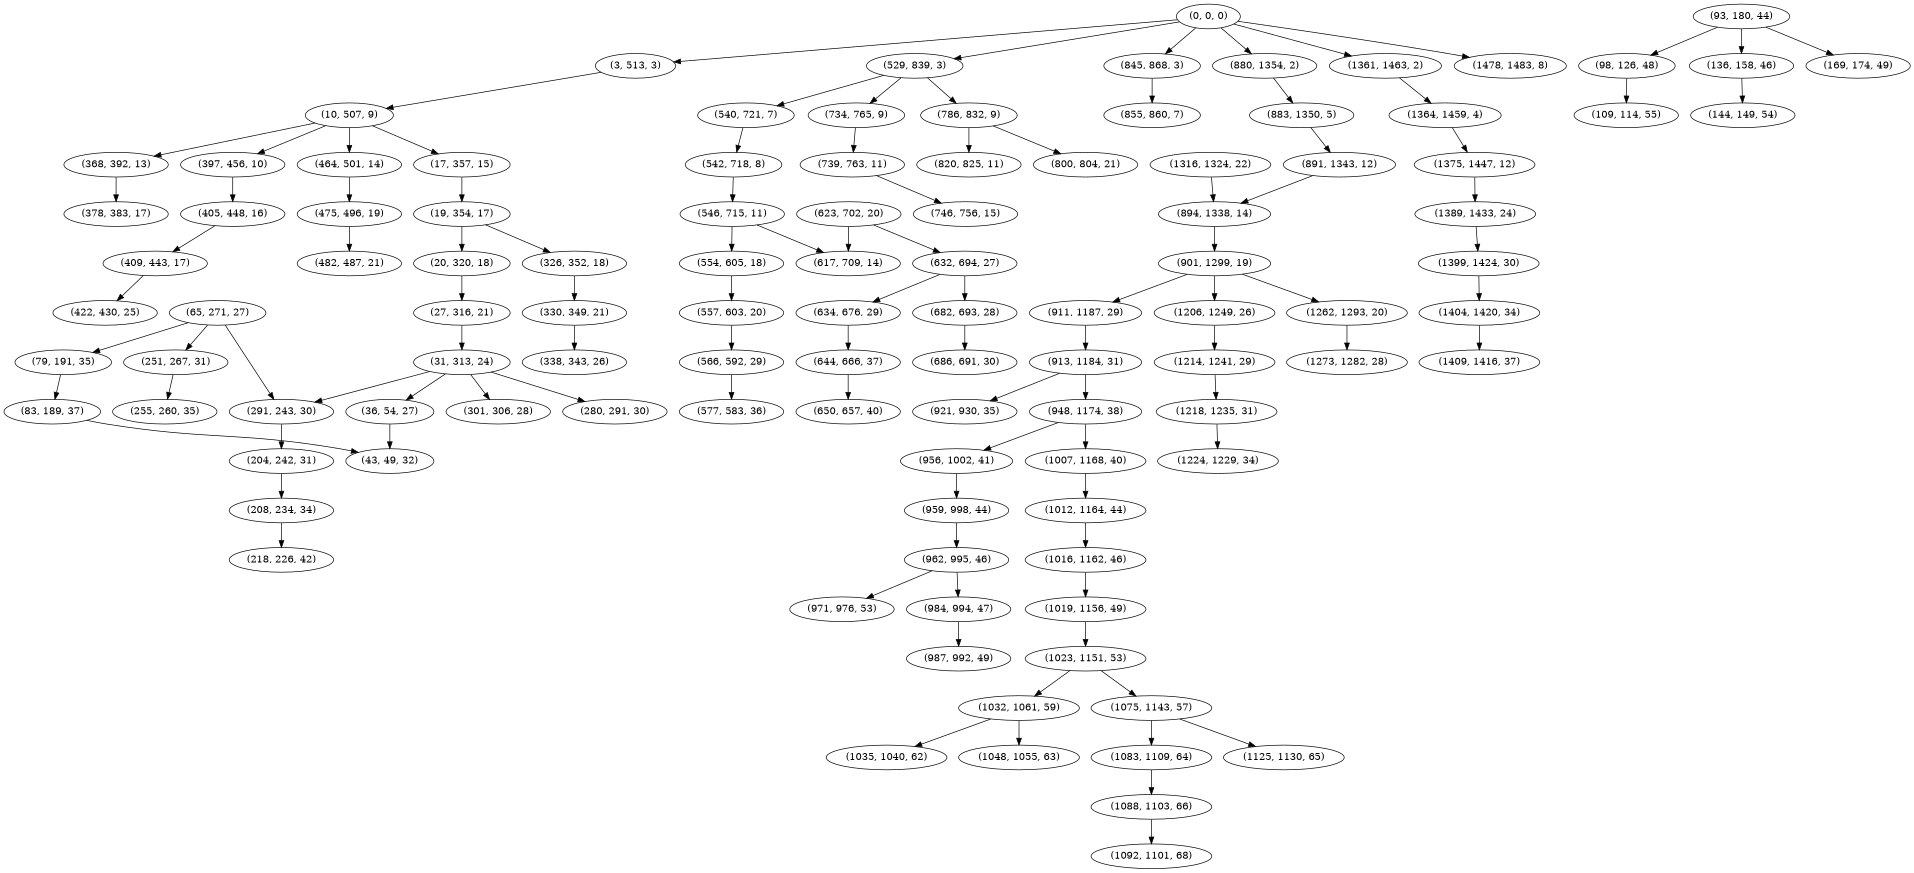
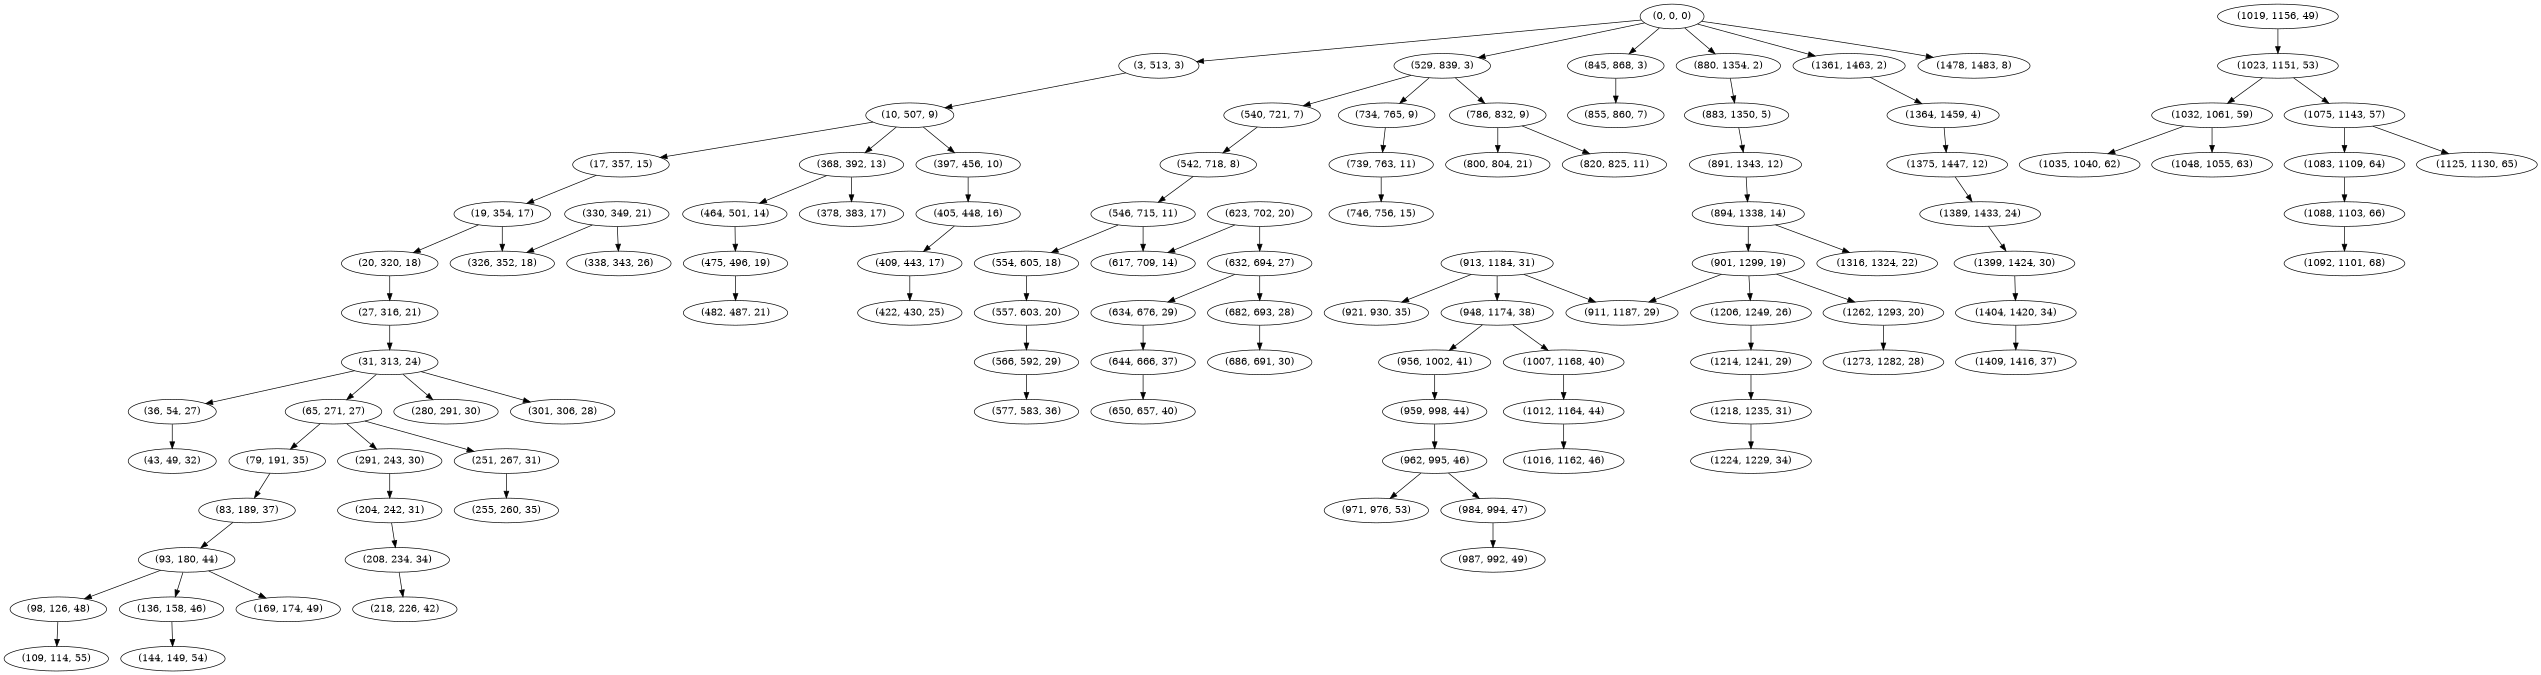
edge "(10, 507, 9)" -> "(464, 501, 14)": now "(368, 392, 13)" -> "(464, 501, 14)"
edge "(1316, 1324, 22)" -> "(894, 1338, 14)": reversed
edge "(326, 352, 18)" -> "(330, 349, 21)": reversed
edge "(911, 1187, 29)" -> "(913, 1184, 31)": reversed
edge "(31, 313, 24)" -> "(291, 243, 30)": now "(31, 313, 24)" -> "(65, 271, 27)"
edge "(83, 189, 37)" -> "(43, 49, 32)": now "(83, 189, 37)" -> "(93, 180, 44)"
edge "(1016, 1162, 46)" -> "(1019, 1156, 49)": removed
